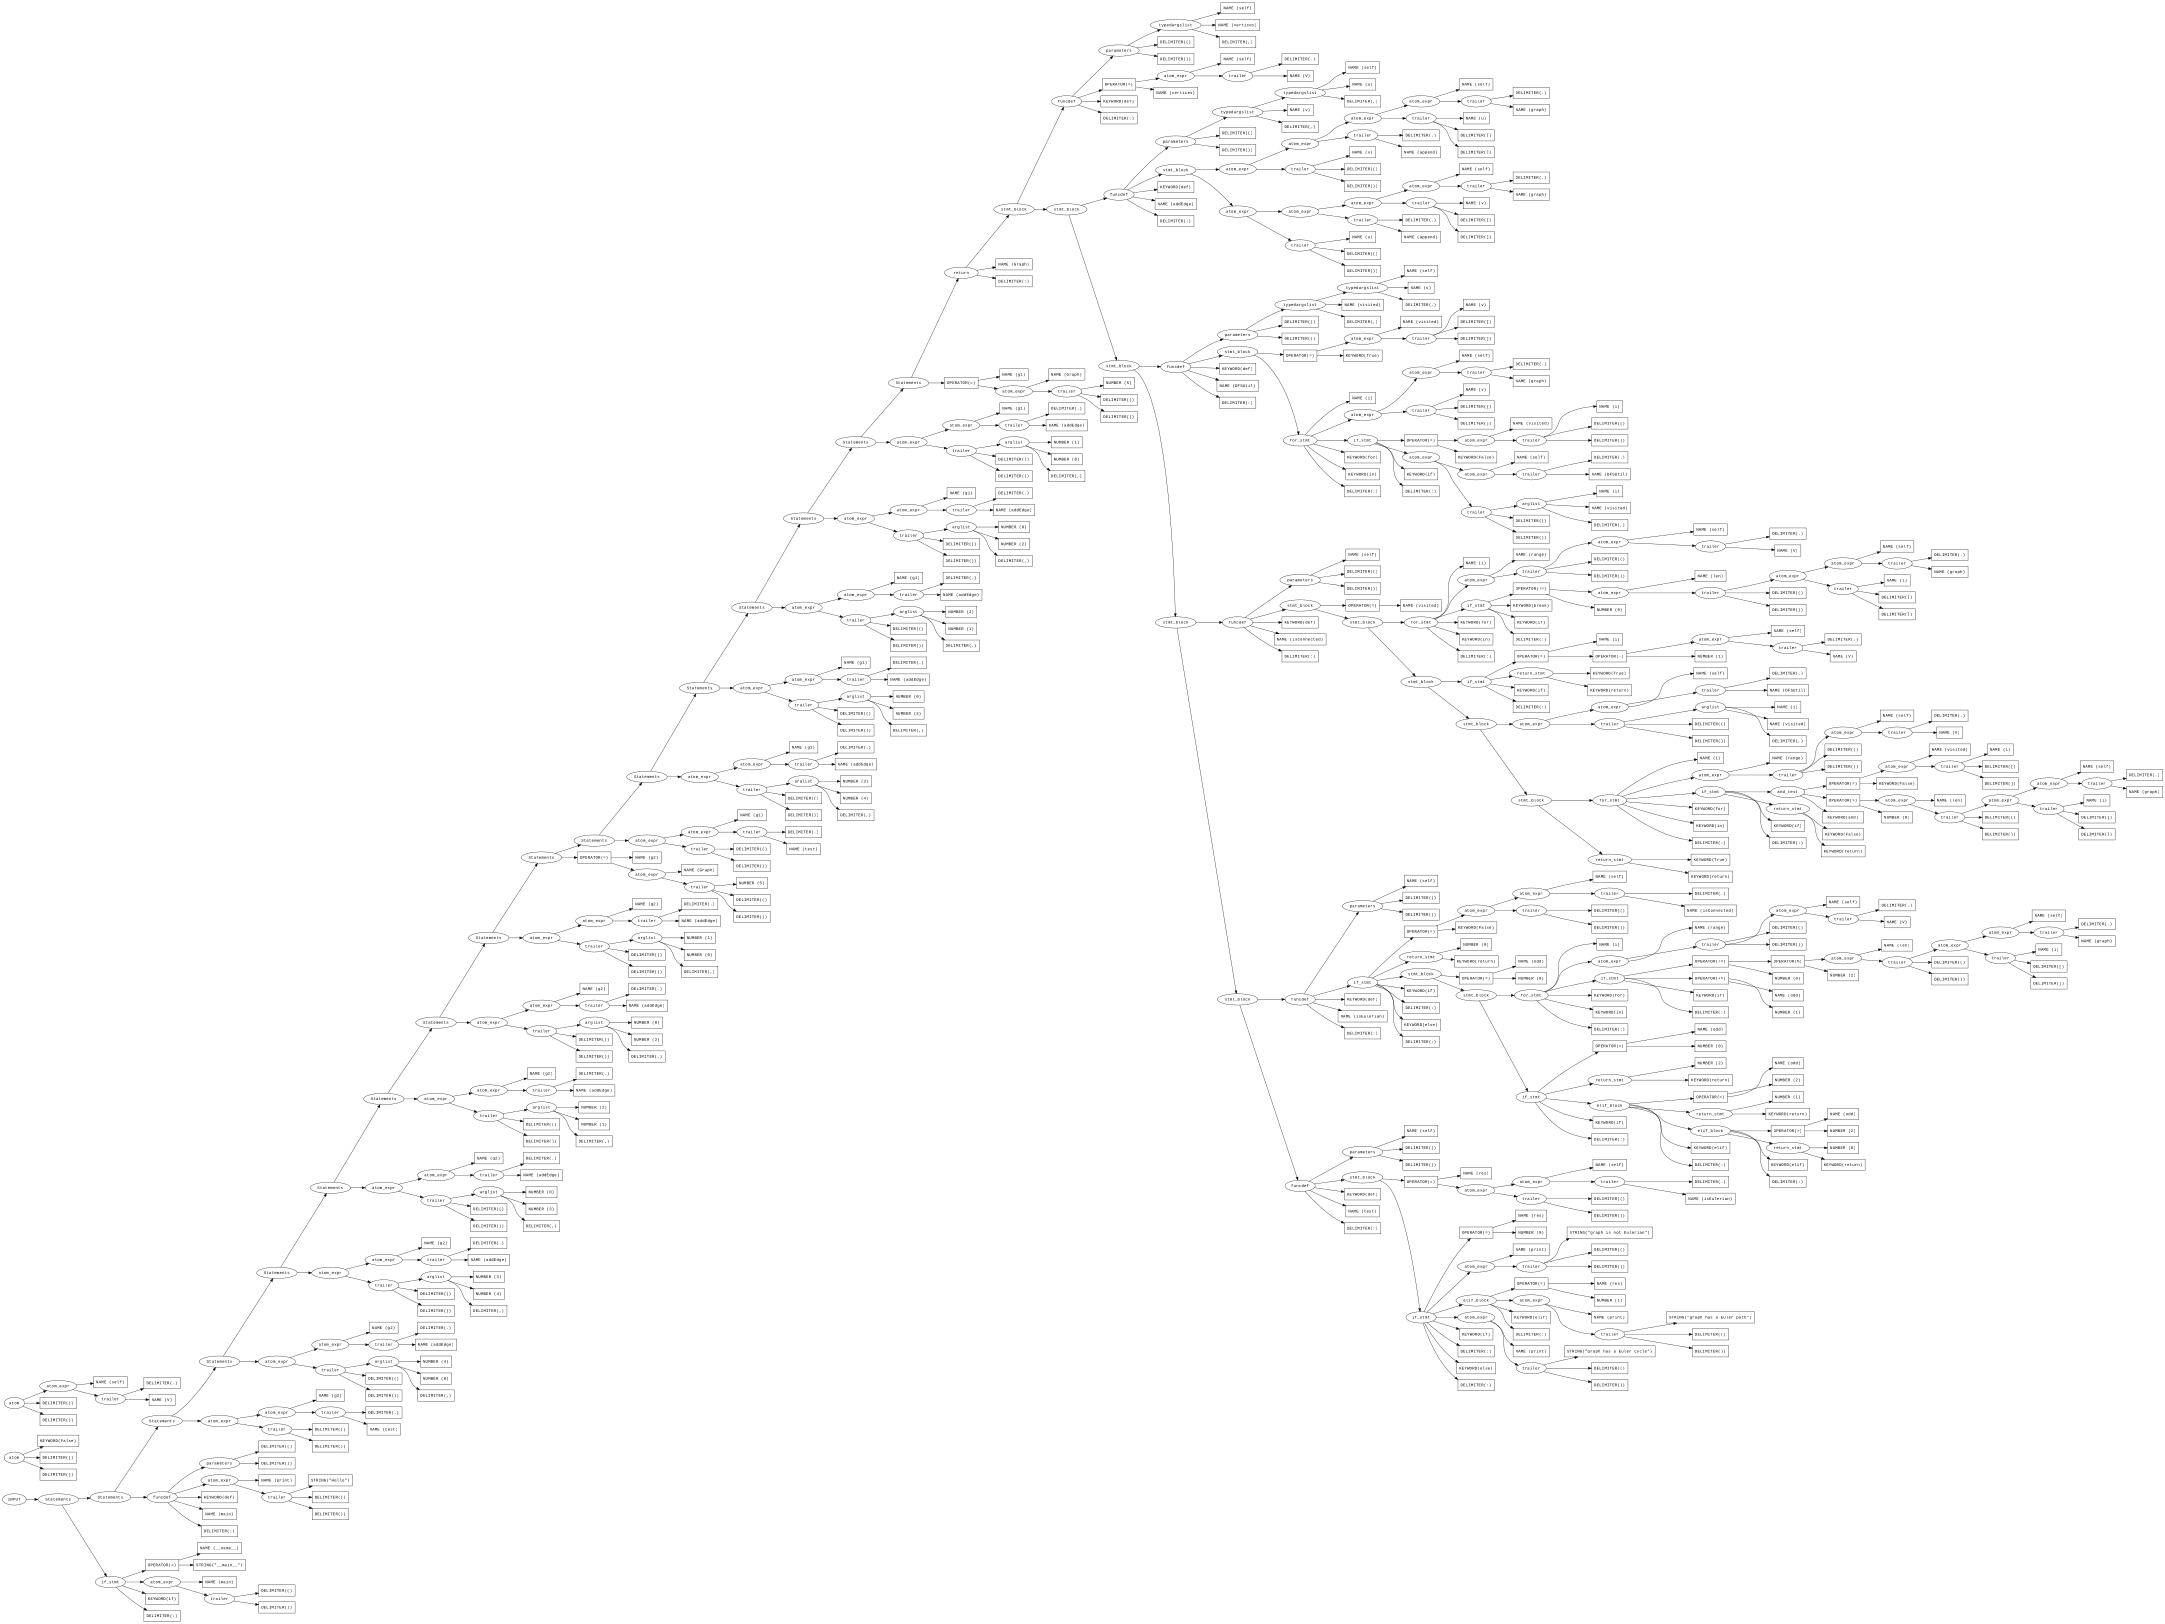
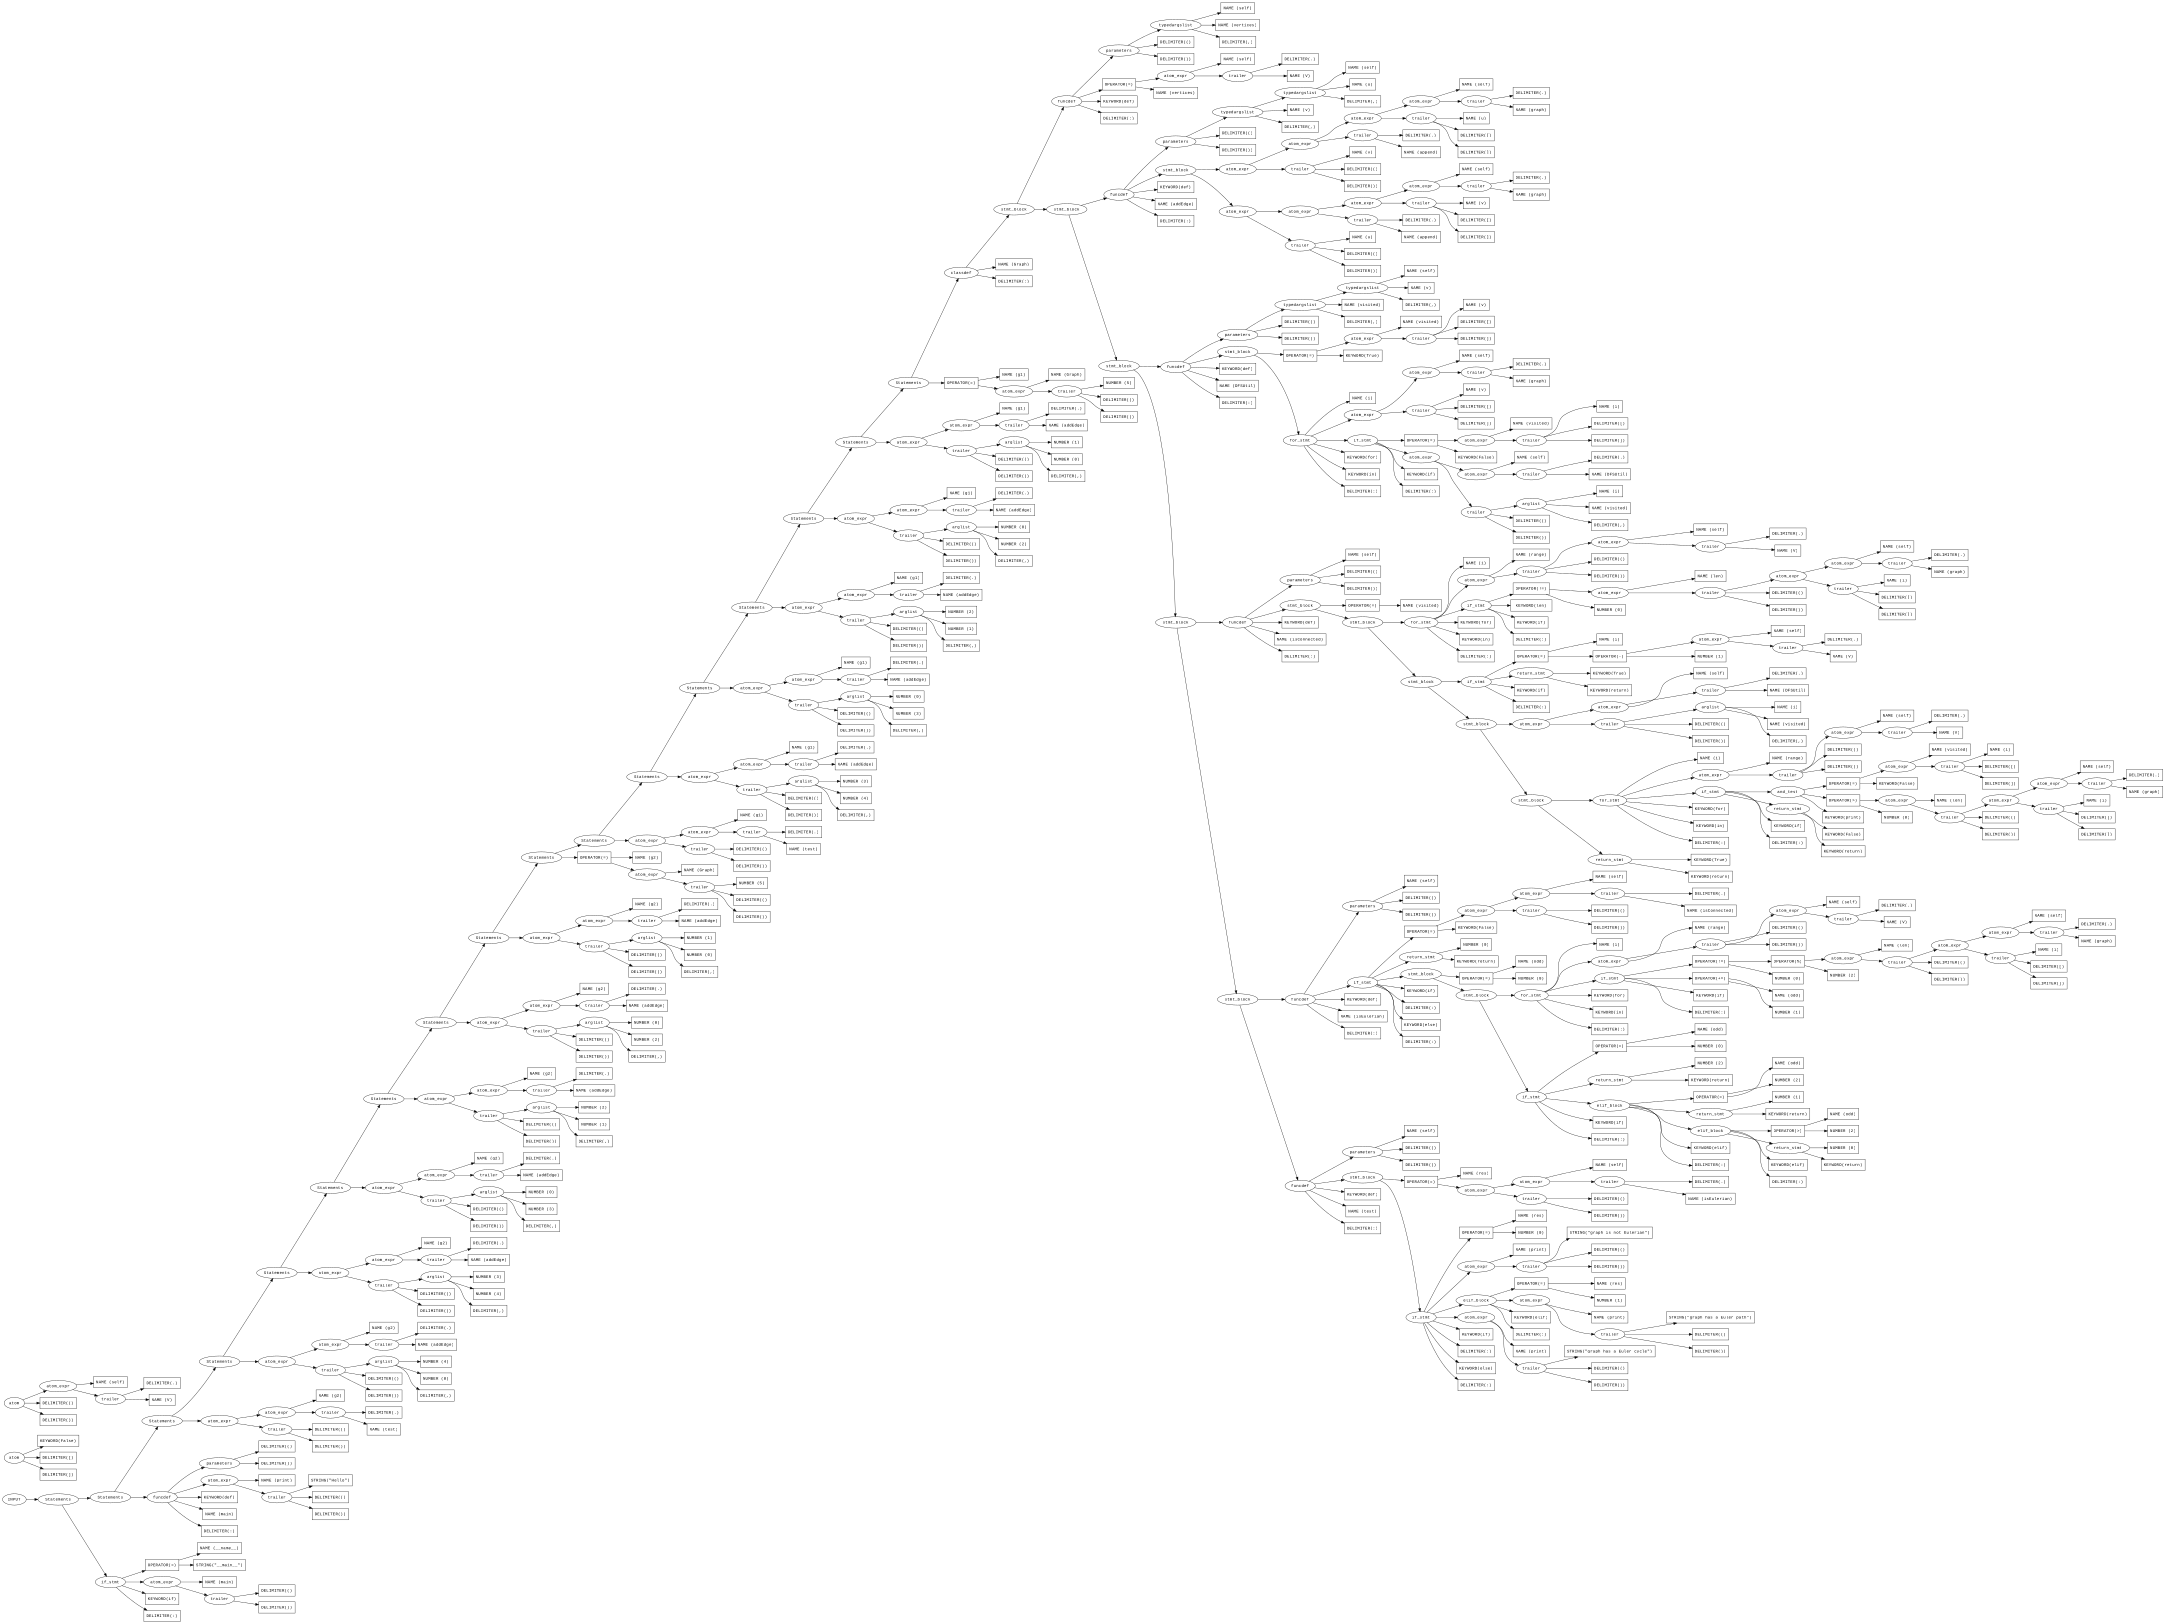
node "return": label "return" -> "classdef"
node "KEYWORD(break)": label "KEYWORD(break)" -> "KEYWORD(len)"
node "KEYWORD(and)": label "KEYWORD(and)" -> "KEYWORD(print)"
